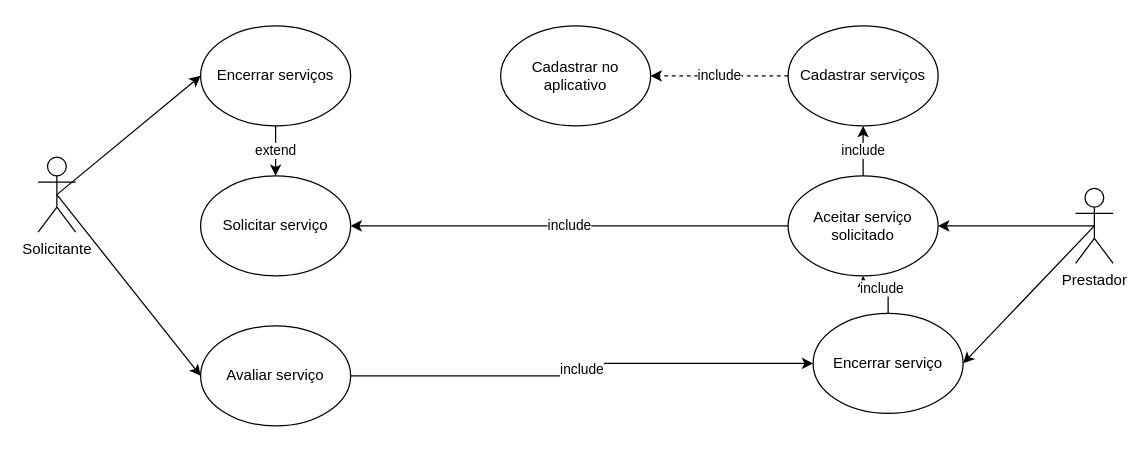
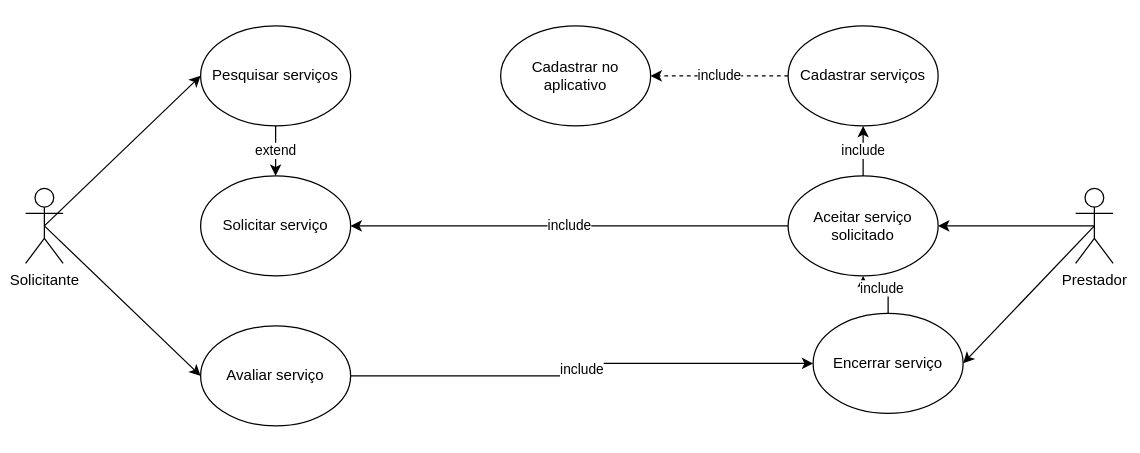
node "Encerrar serviços": label "Encerrar serviços" -> "Pesquisar serviços"
node "Solicitante": moved (57, 194) -> (44, 226)
